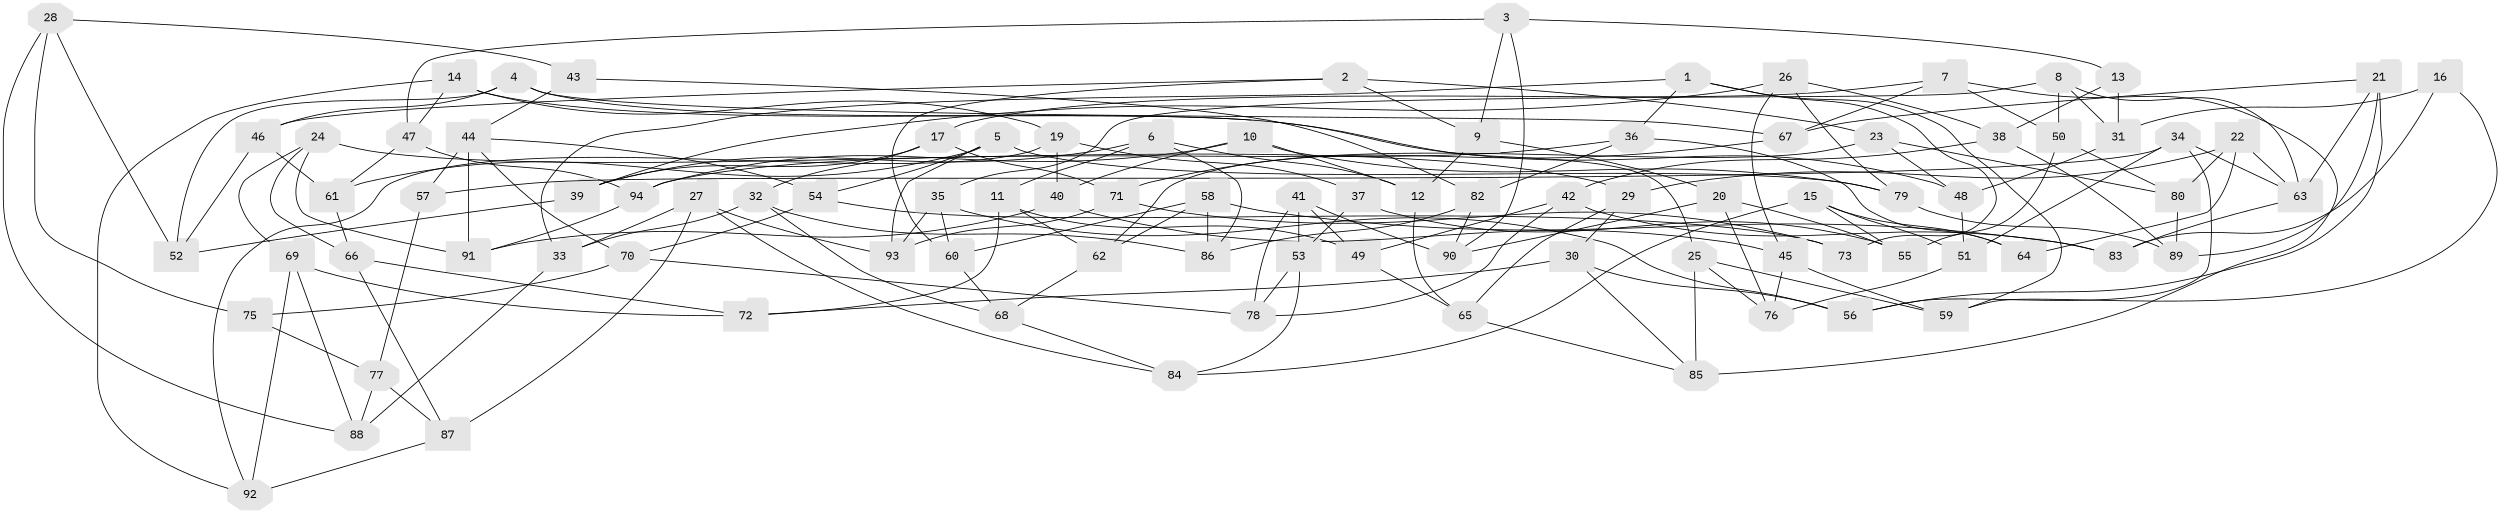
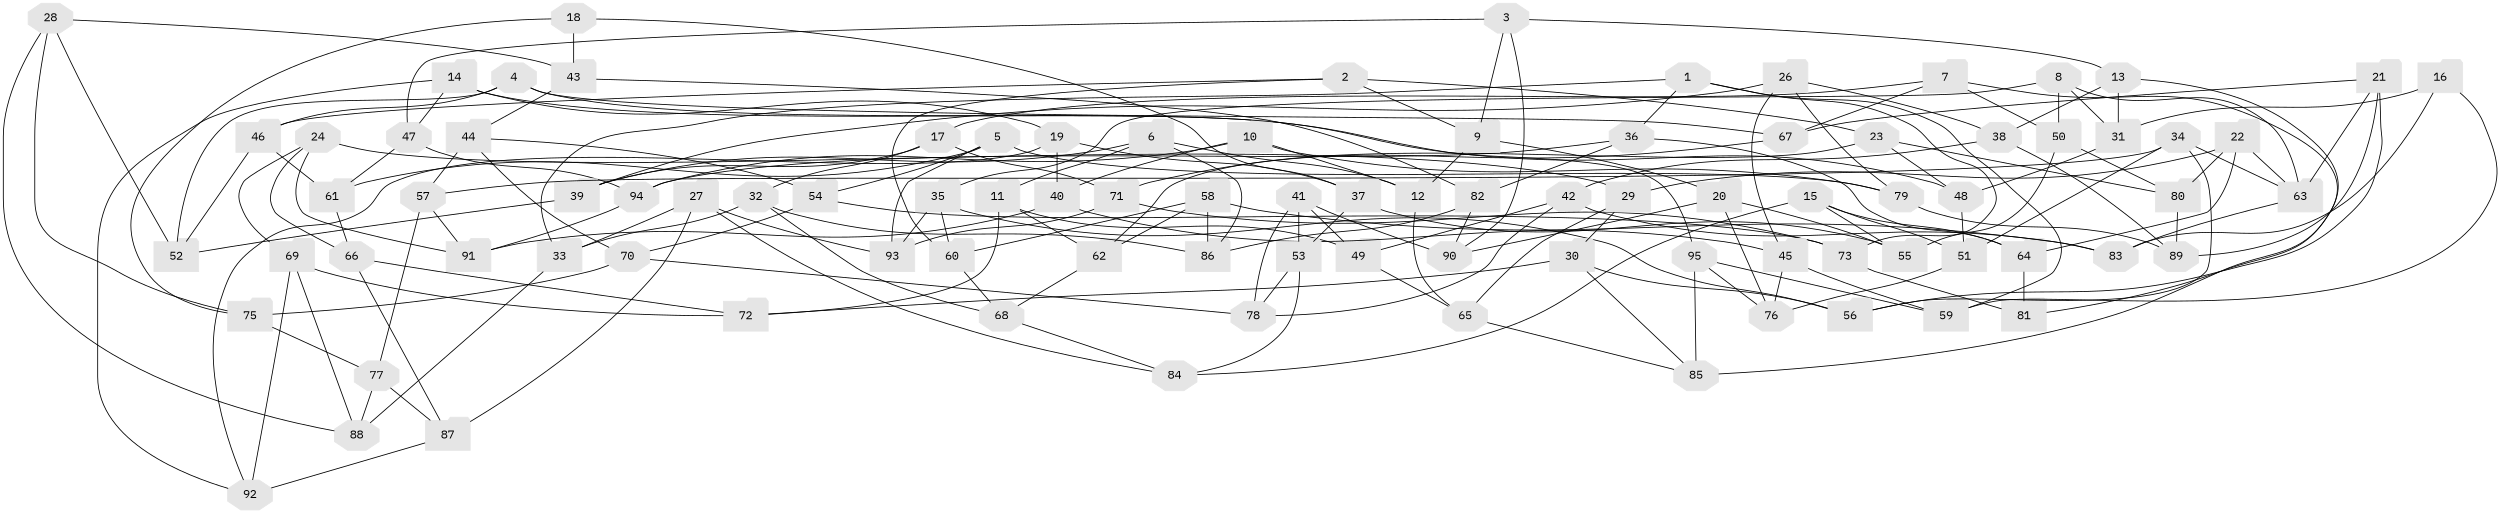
node "18": added
edge "44" -- "91": now "57" -- "91"
node "25": label "25" -> "95"
node "81": added
